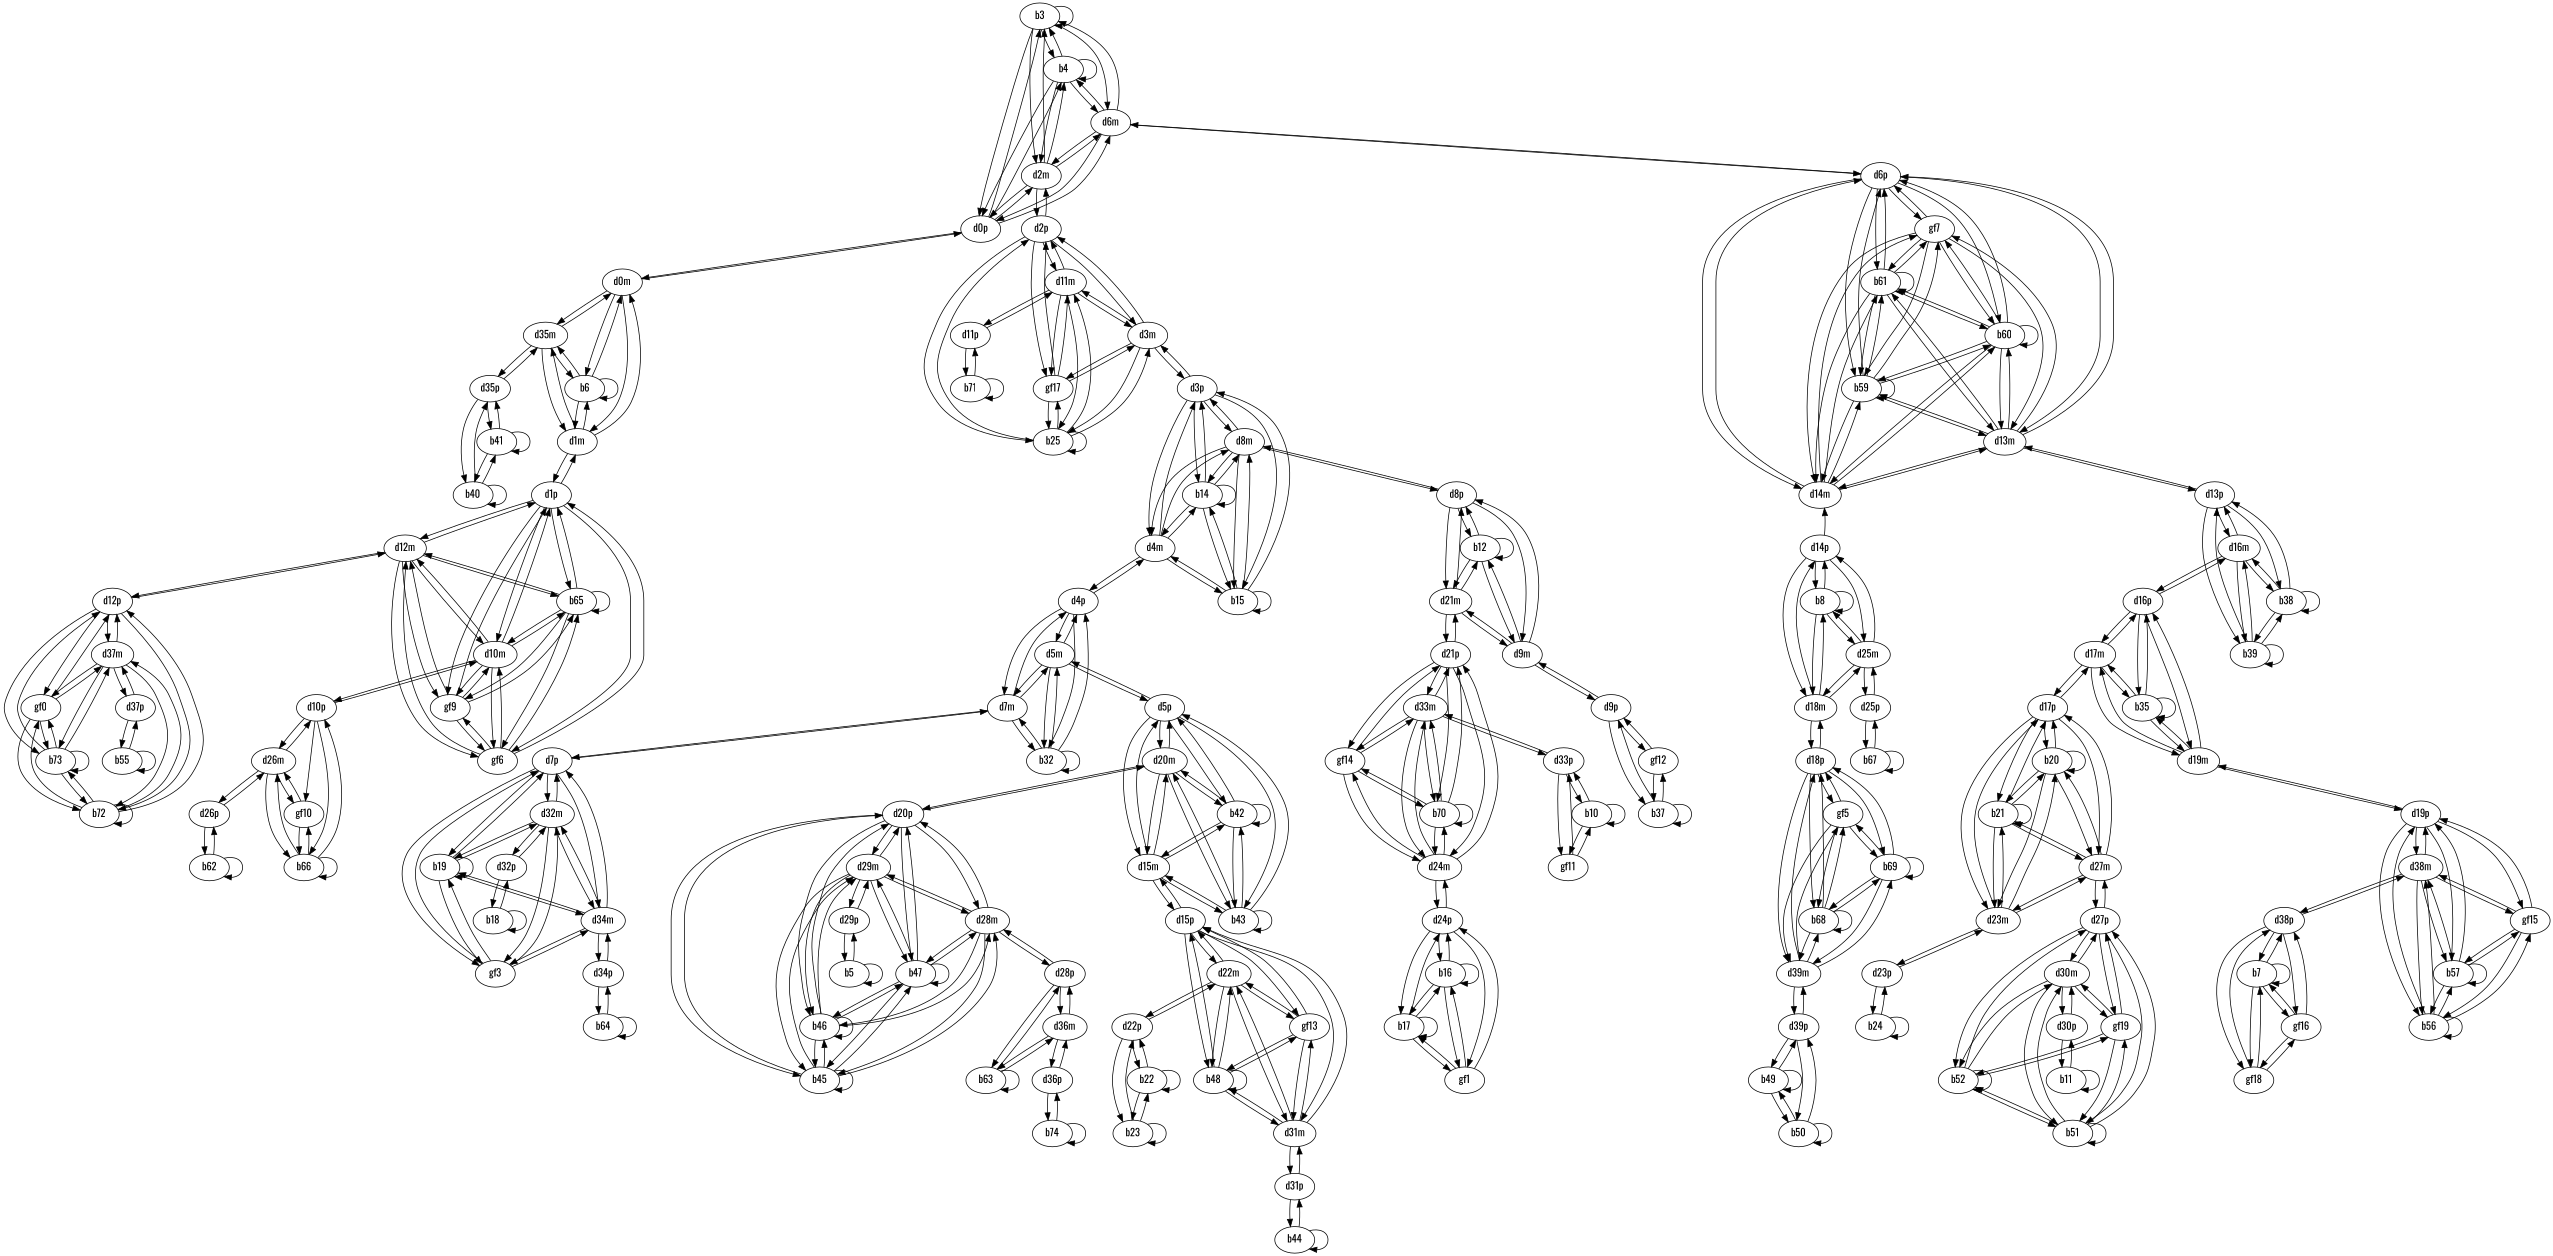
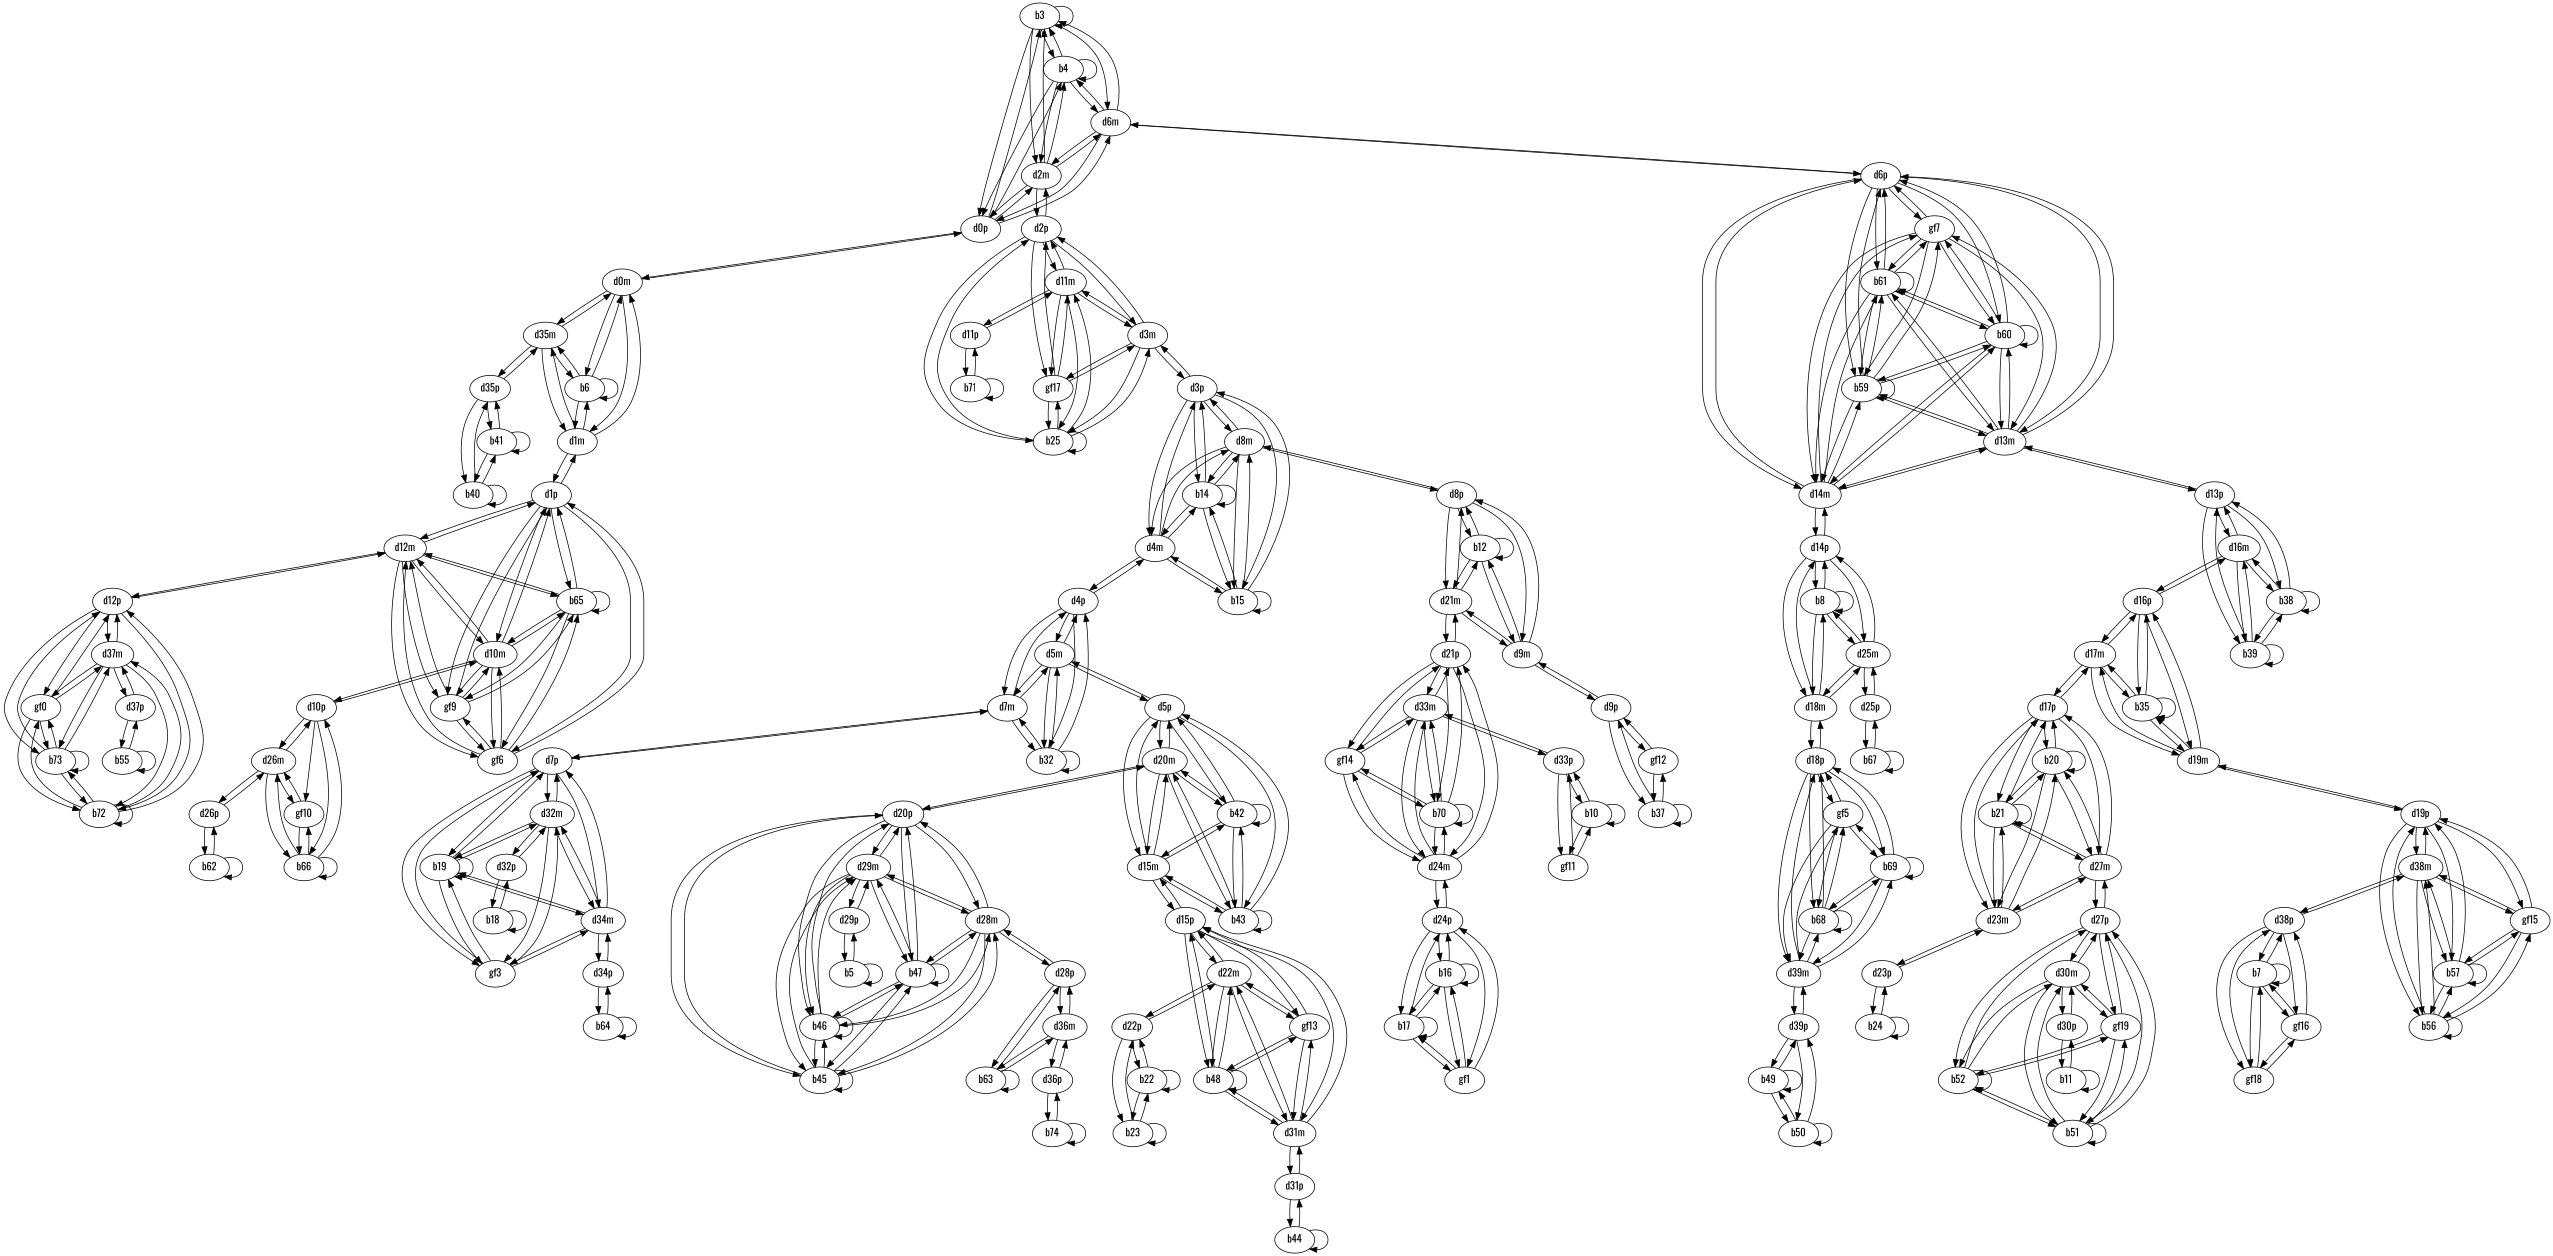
edge "d14m" -> "d14p": added
